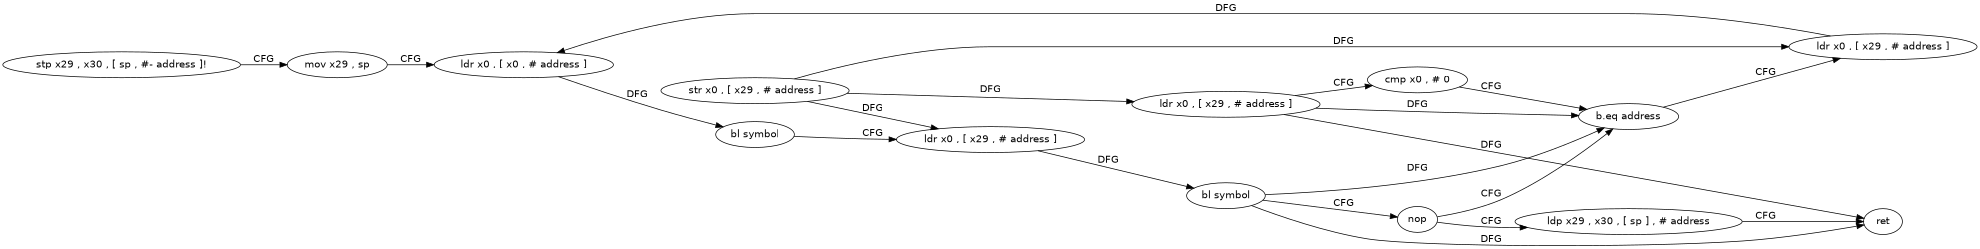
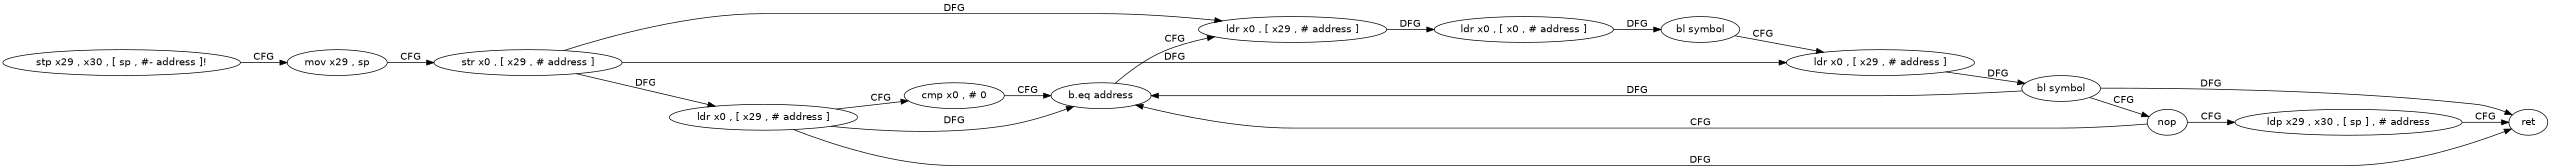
edge "mov x29 , sp" -> "ldr x0 , [ x0 , # address ]": now "mov x29 , sp" -> "str x0 , [ x29 , # address ]"
